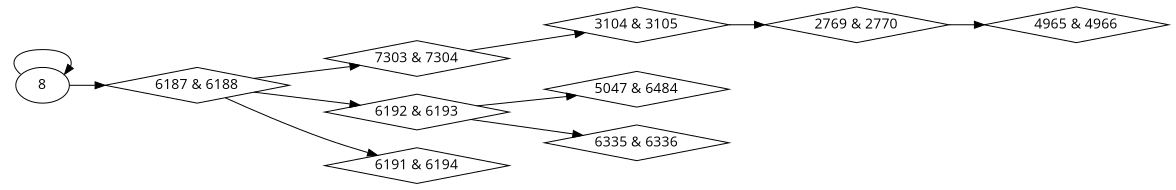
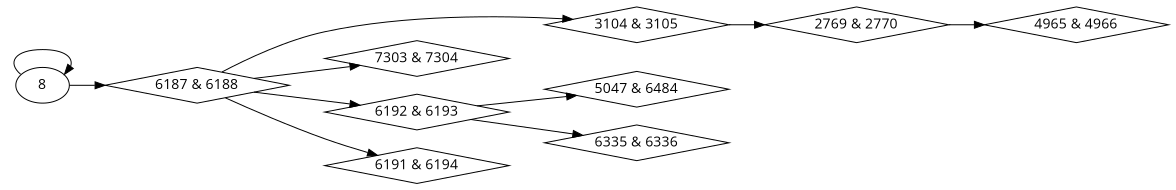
edge "7303 & 7304" -> "3104 & 3105": now "6187 & 6188" -> "3104 & 3105"
